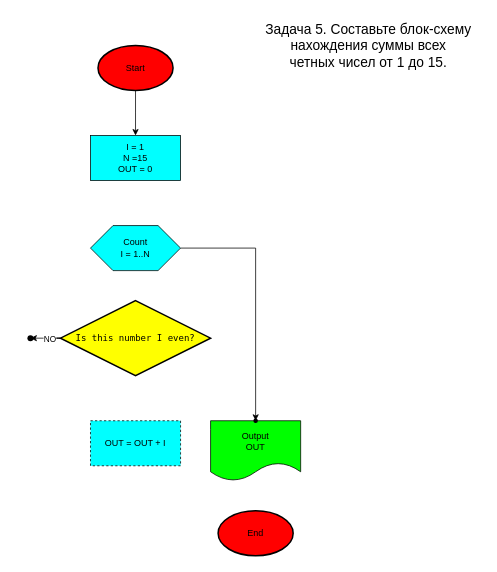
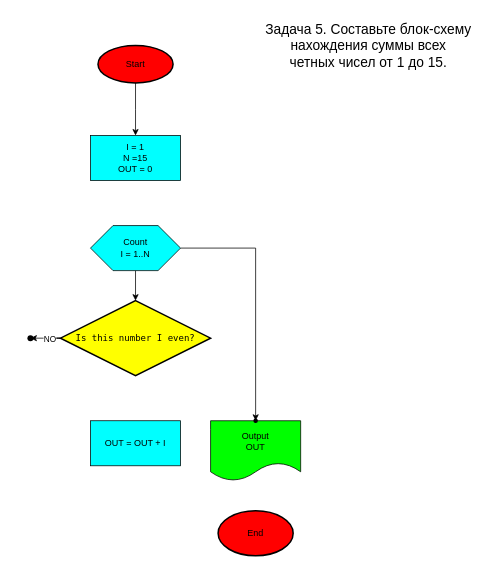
node "Start": size 75x45 -> 75x38
edge "Count I = 1..N" -> "Is this number I even?": added
node "OUT = OUT + I": style dashed -> solid
